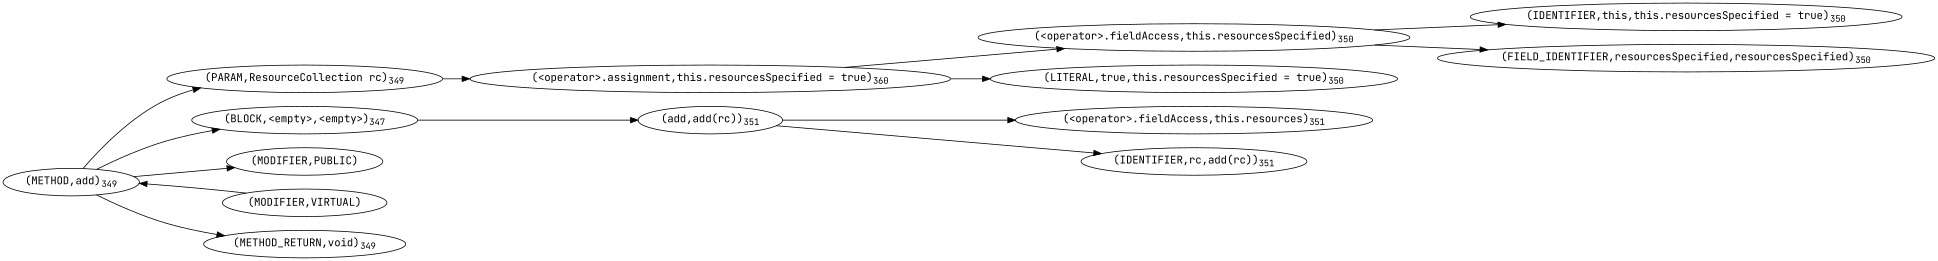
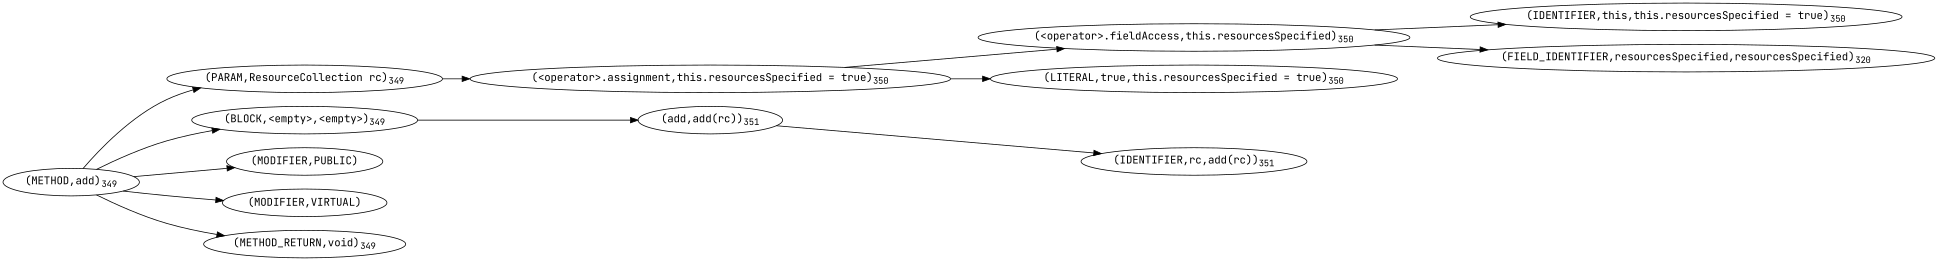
node "(FIELD_IDENTIFIER,resourcesSpecified,resourcesSpecified)": text "350" -> "320"
node "(<operator>.assignment,this.resourcesSpecified = true)": text "360" -> "350"
node "(BLOCK,<empty>,<empty>)": text "347" -> "349"
node "(<operator>.fieldAccess,this.resources)": removed
edge "(MODIFIER,VIRTUAL)" -> "(METHOD,add)": reversed
